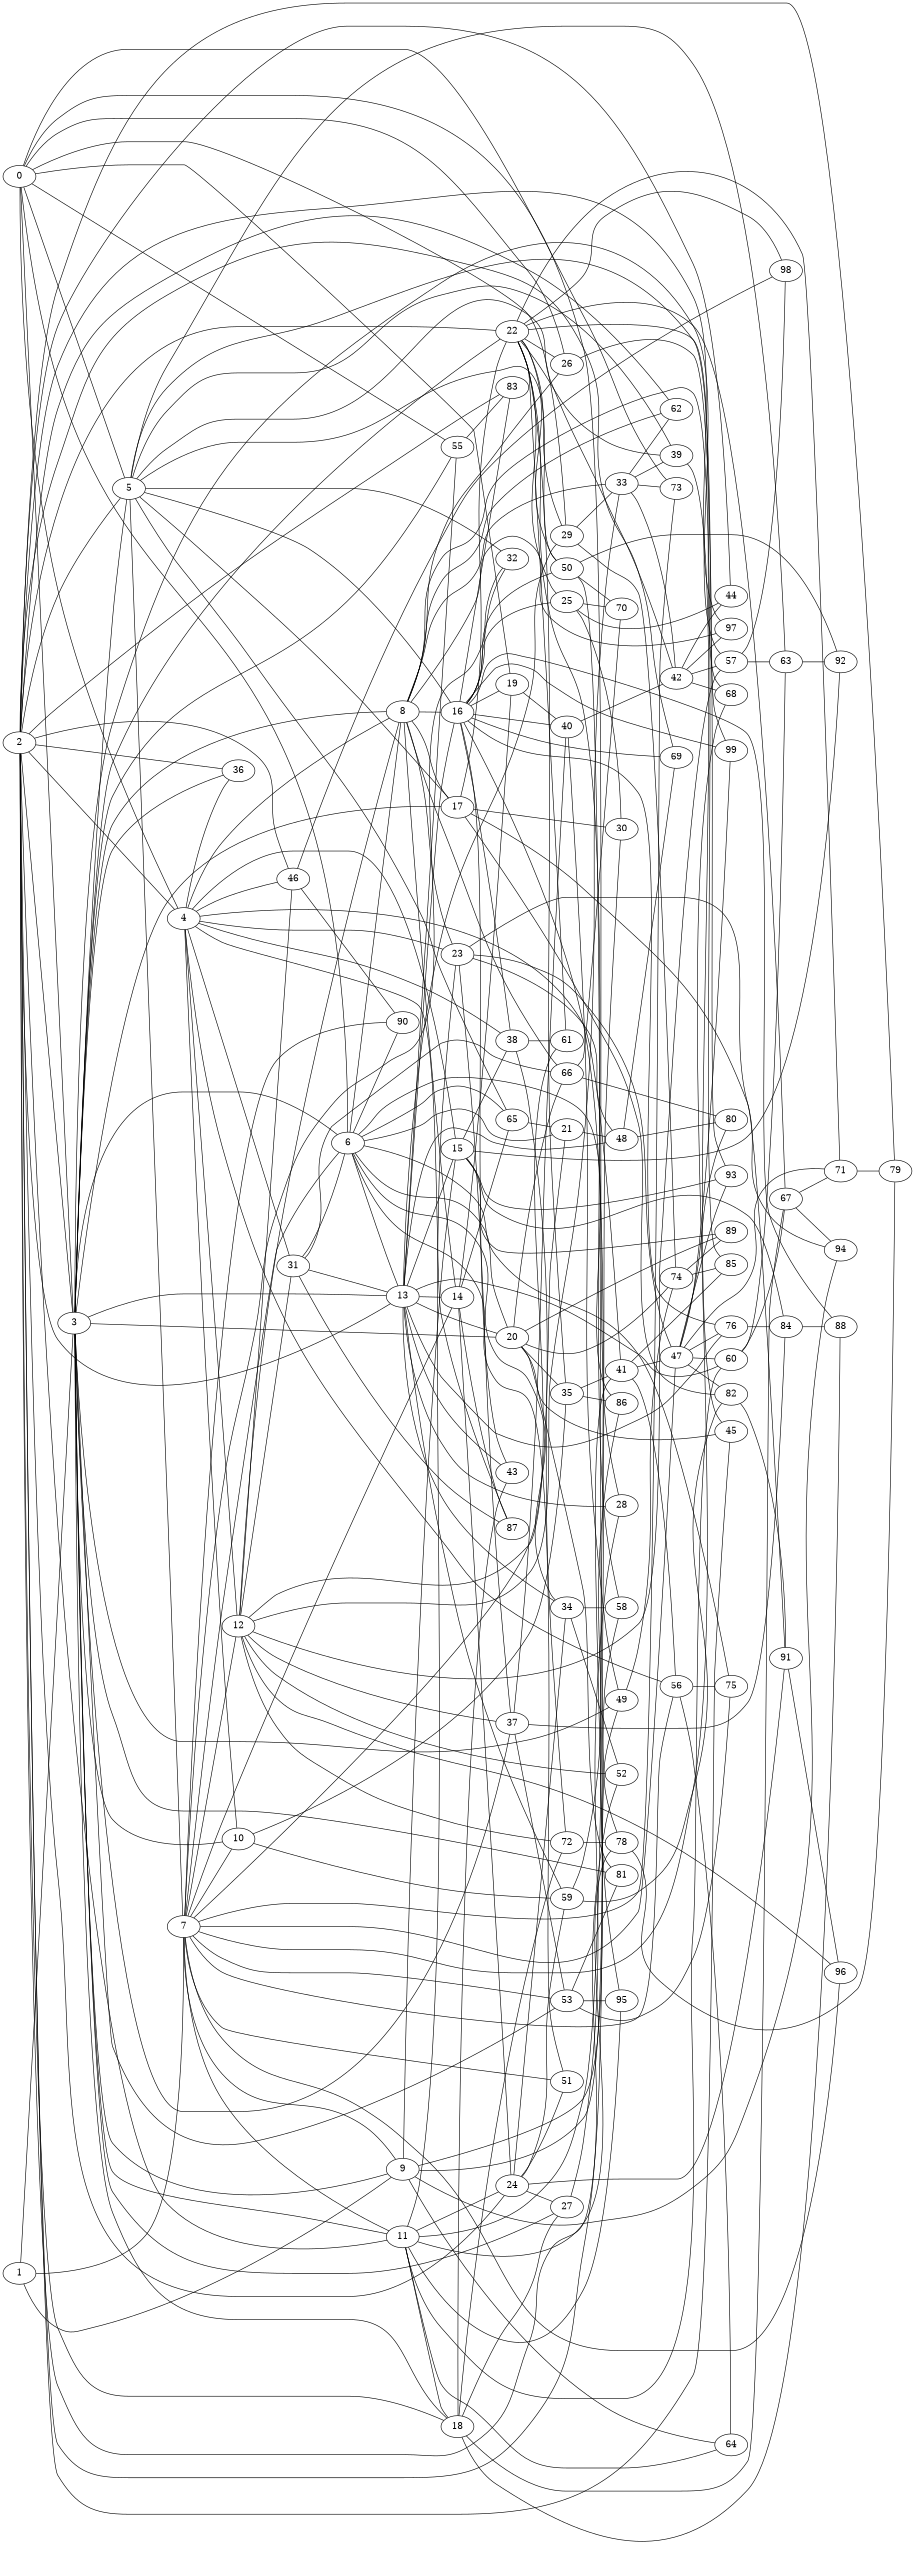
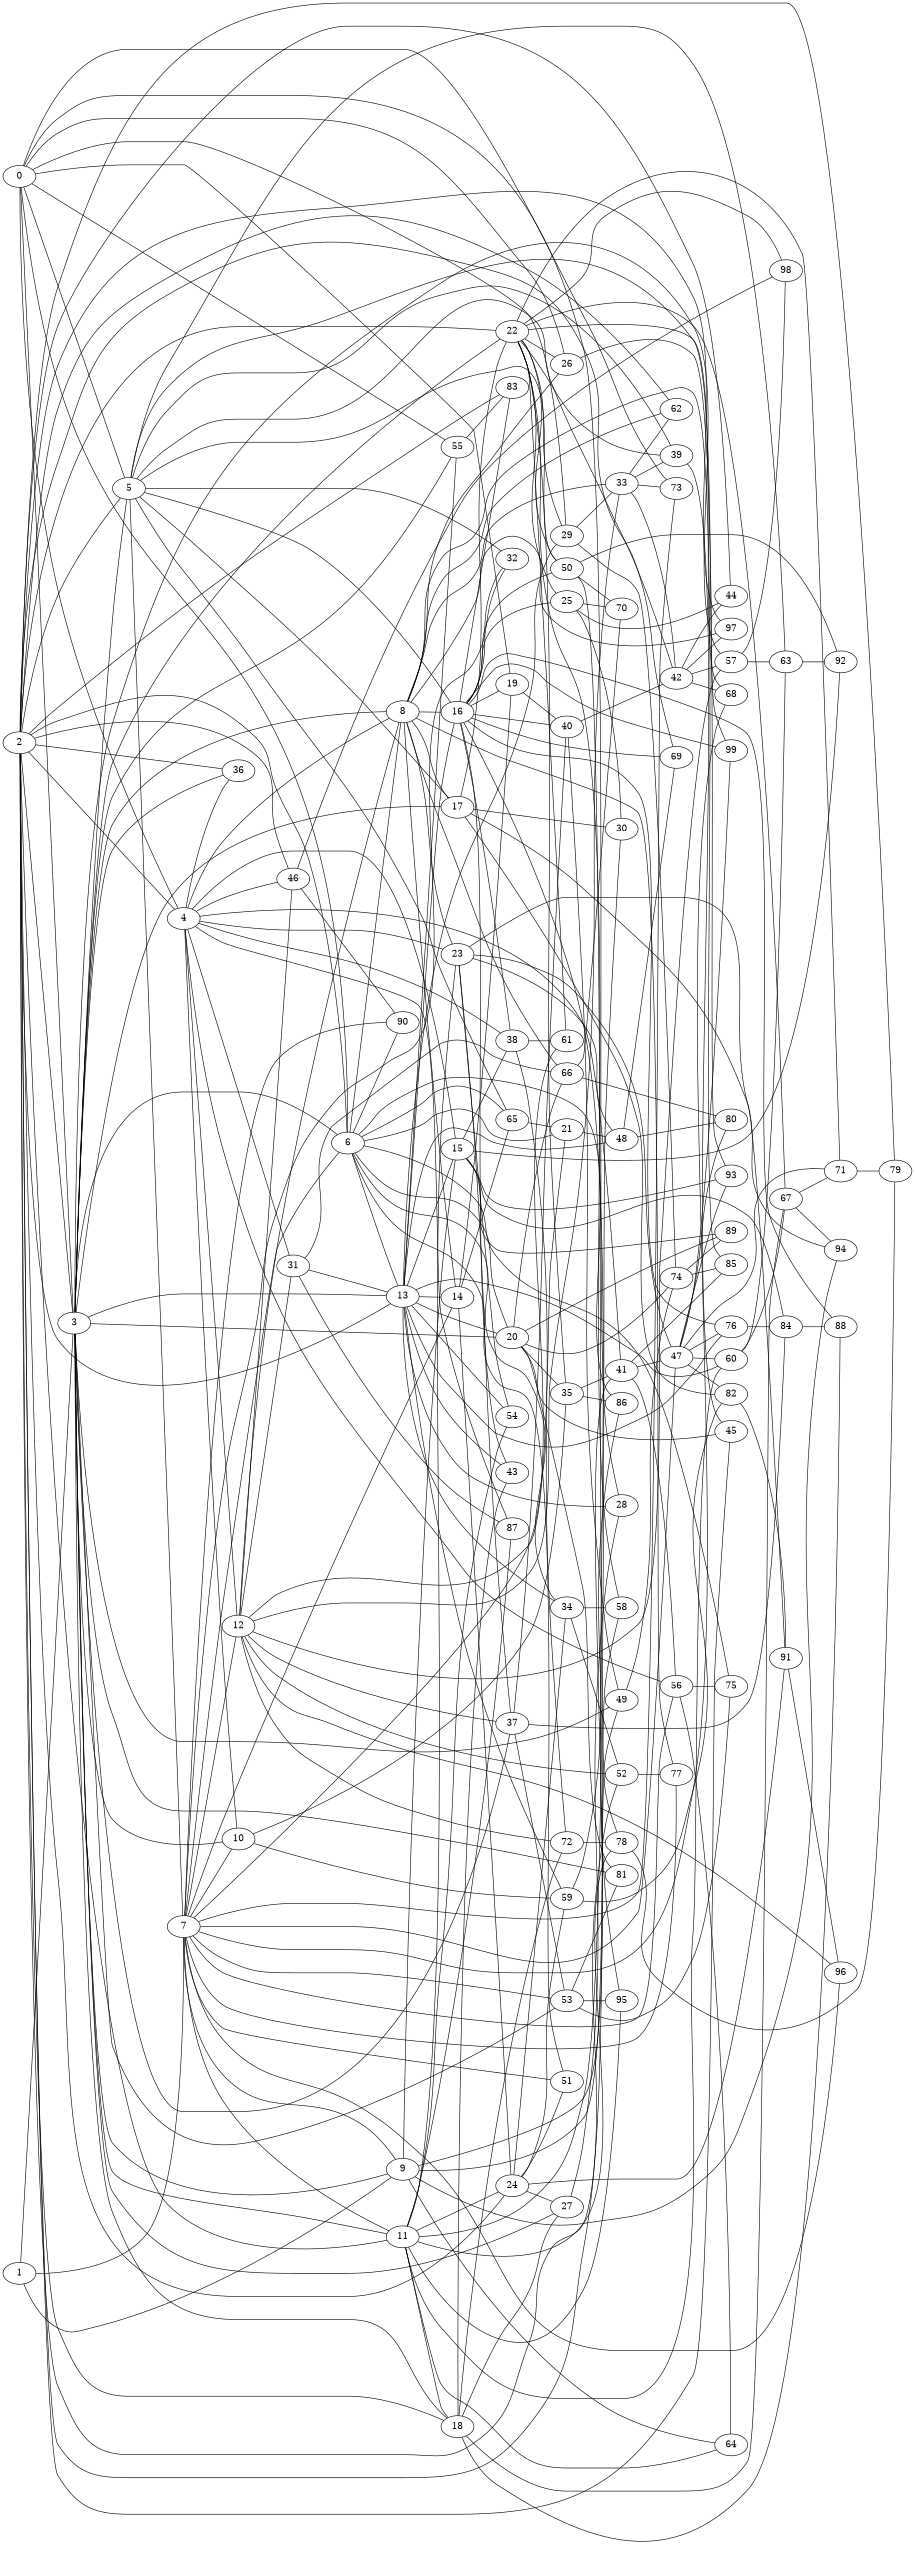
edge "6" -- "31": now "6" -- "2"
edge "14" -- "87": now "11" -- "87"
node "54": added
node "77": added
